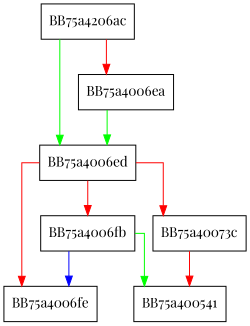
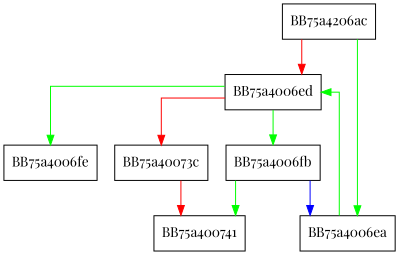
edge "BB75a4206ac" -> "BB75a4006ea": color red -> green
edge "BB75a4206ac" -> "BB75a4006ed": color green -> red
edge "BB75a4006ed" -> "BB75a4006fb": color red -> green
edge "BB75a4006ed" -> "BB75a4006fe": color red -> green
edge "BB75a4006fb" -> "BB75a4006fe": now "BB75a4006fb" -> "BB75a4006ea"
node "BB75a400541": label "BB75a400541" -> "BB75a400741"
